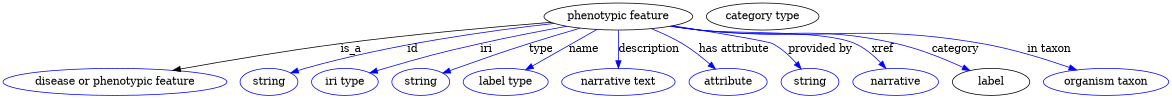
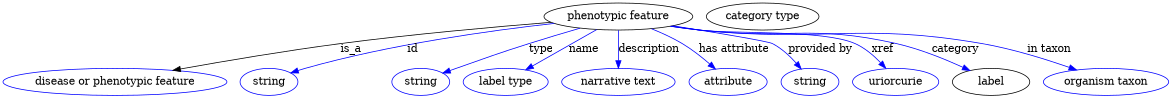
node "iri type": removed
node "narrative": label "narrative" -> "uriorcurie"
